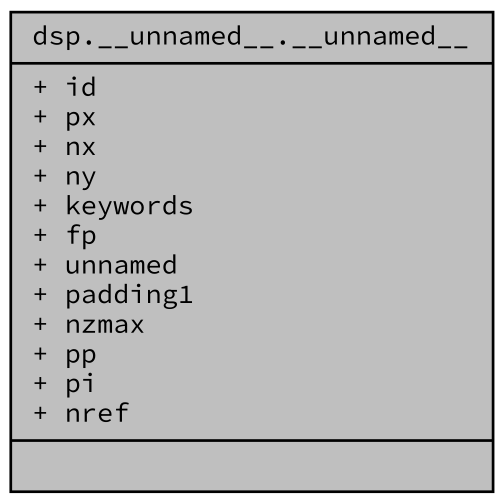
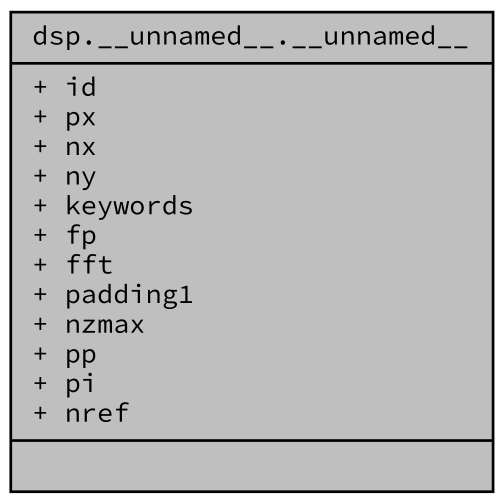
node "dsp.__unnamed__.__unnamed__": text "+ unnamed" -> "+ fft"
